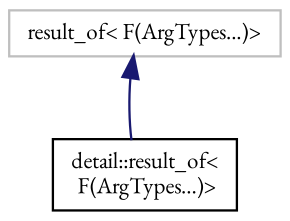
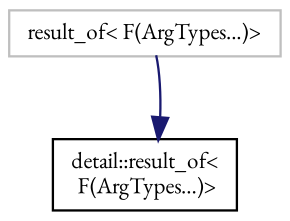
edge "detail::result_of< F(ArgTypes...)>" -> "result_of< F(ArgTypes...)>": reversed
